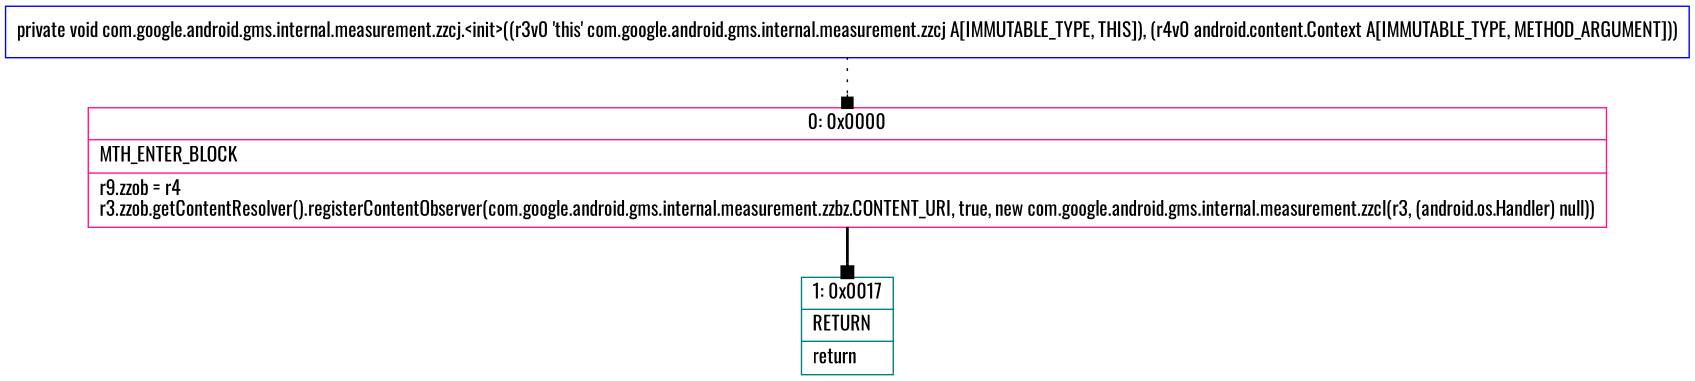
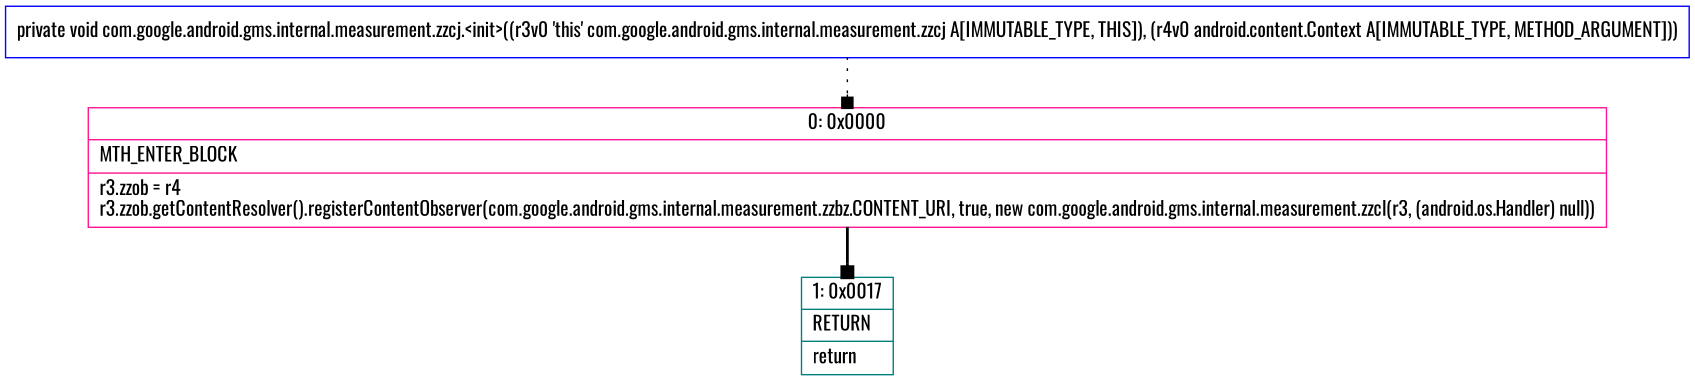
node "0: 0x0000": text "r9.zzob = r4" -> "r3.zzob = r4"
